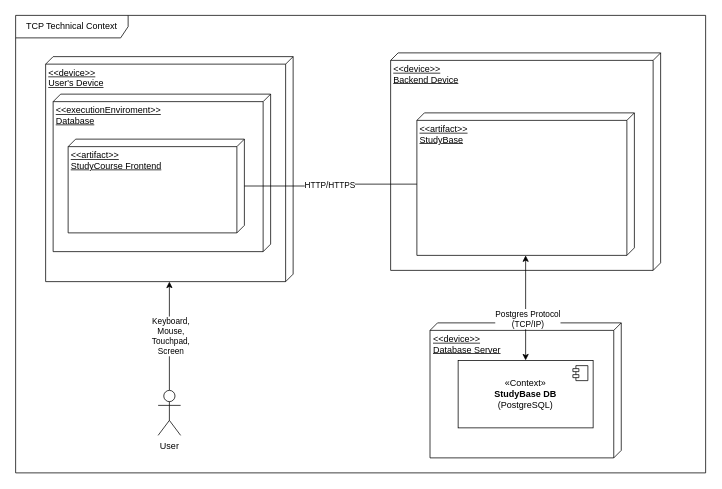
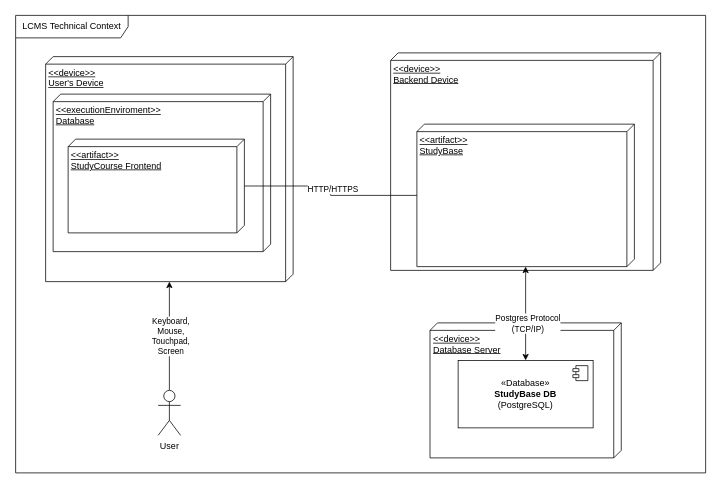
node "TCP Technical Context": label "TCP Technical Context" -> "LCMS Technical Context"
node "<<artifact>> StudyBase": moved (525, 184) -> (525, 195)
node "«Context» StudyBase DB (PostgreSQL)": label "«Context» StudyBase DB (PostgreSQL)" -> "«Database» StudyBase DB (PostgreSQL)"
